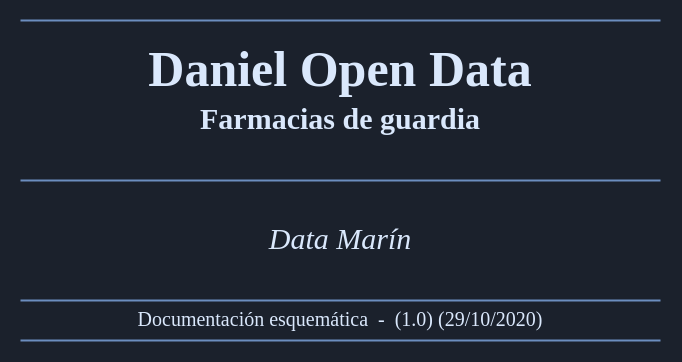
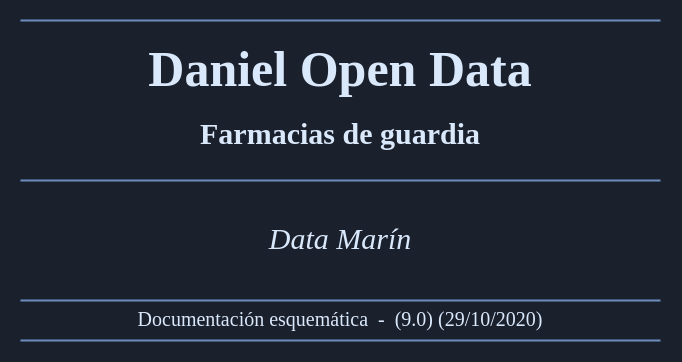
node "Farmacias de guardia": moved (341, 121) -> (341, 136)
node "Documentación esquemática - (1.0) (29/10/2020)": label "Documentación esquemática - (1.0) (29/10/2020)" -> "Documentación esquemática - (9.0) (29/10/2020)"
